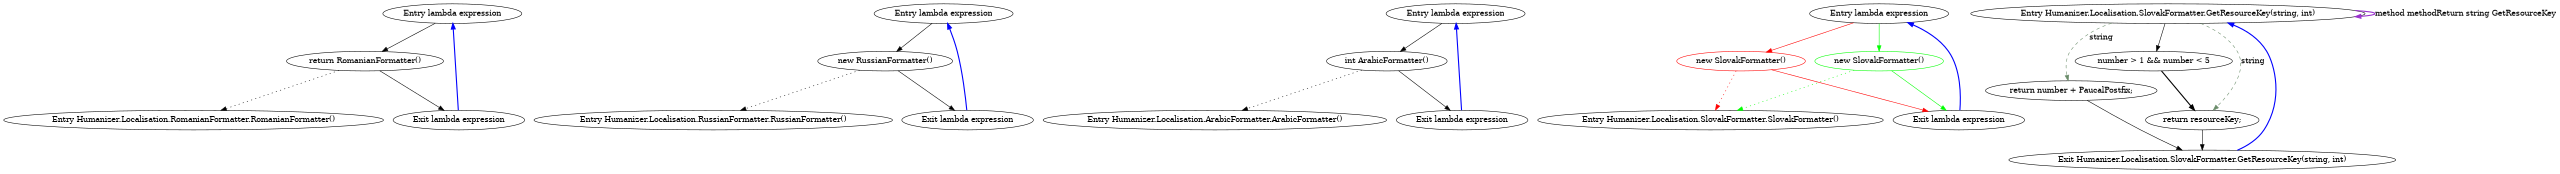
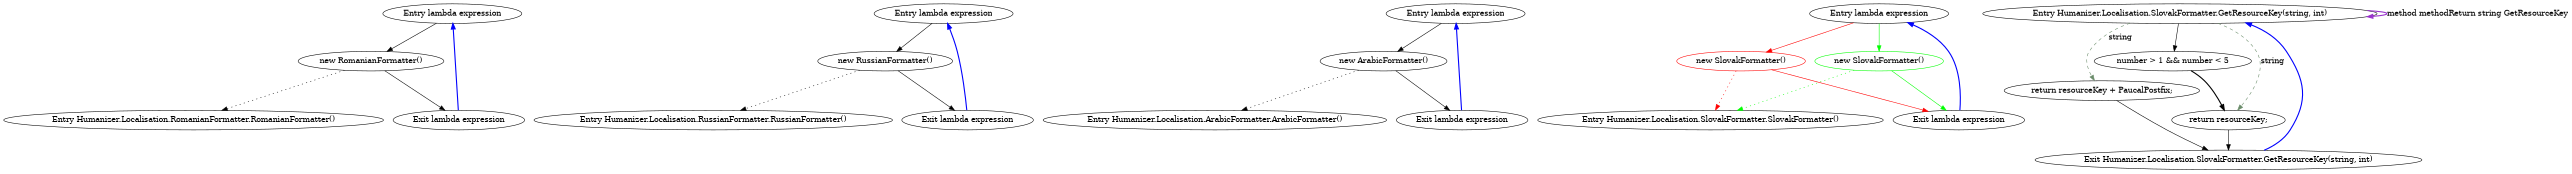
node "return RomanianFormatter()": label "return RomanianFormatter()" -> "new RomanianFormatter()"
node "int ArabicFormatter()": label "int ArabicFormatter()" -> "new ArabicFormatter()"
node "return number + PaucalPostfix;": label "return number + PaucalPostfix;" -> "return resourceKey + PaucalPostfix;"
